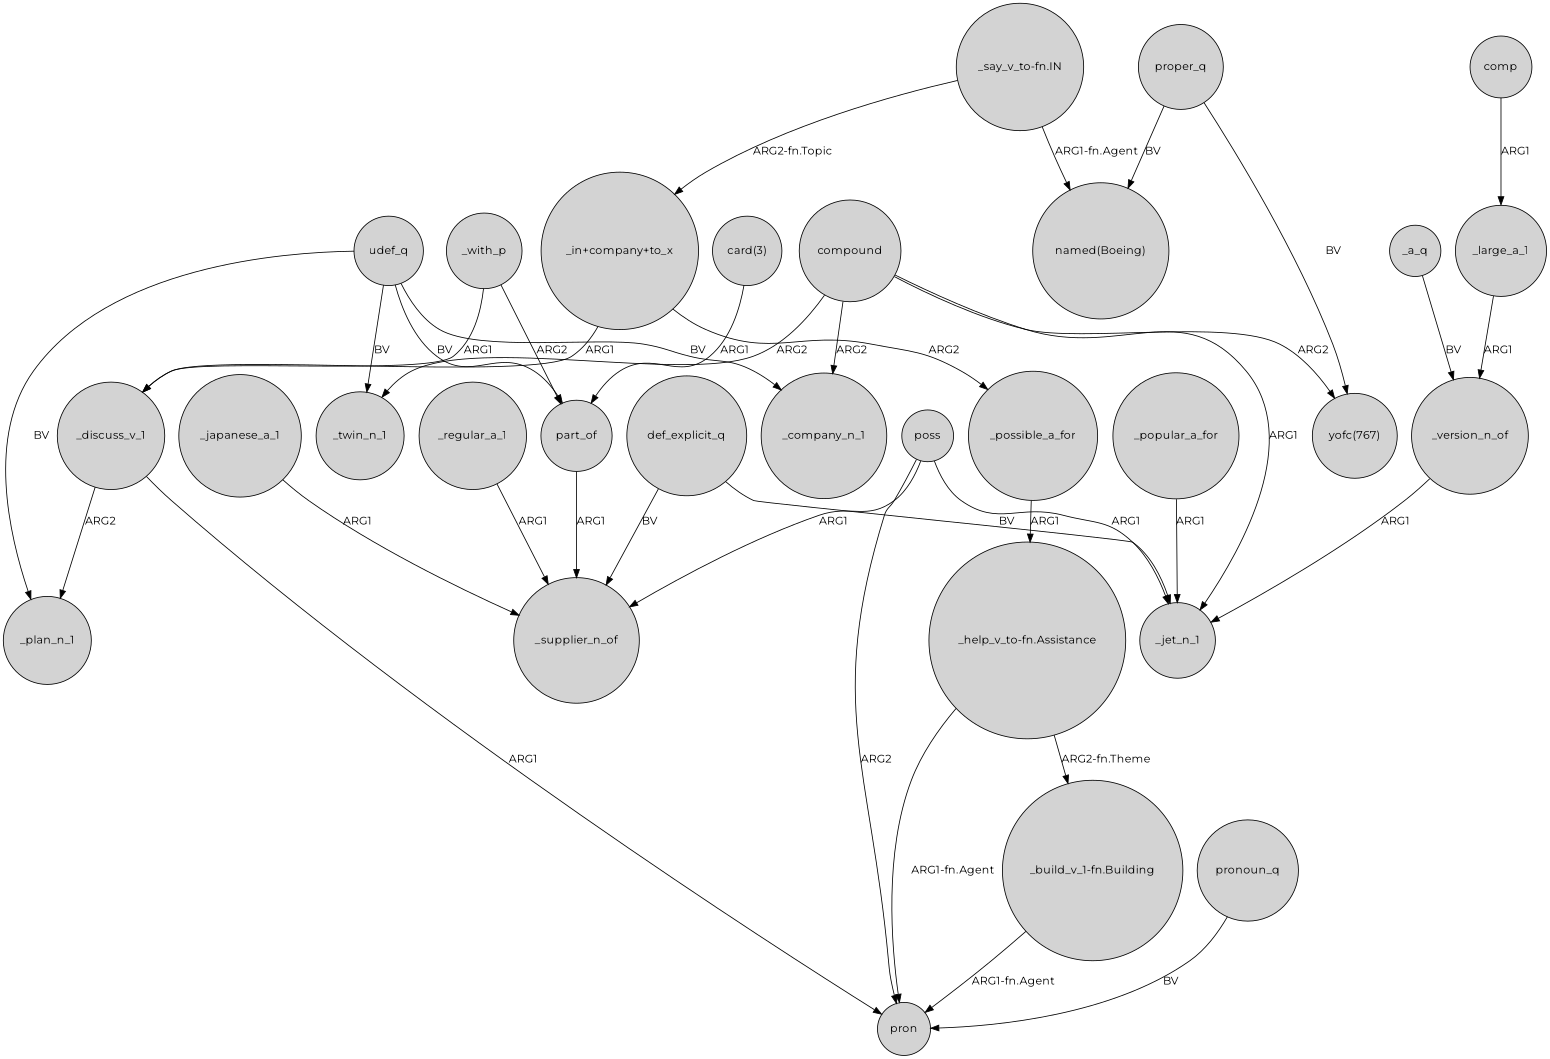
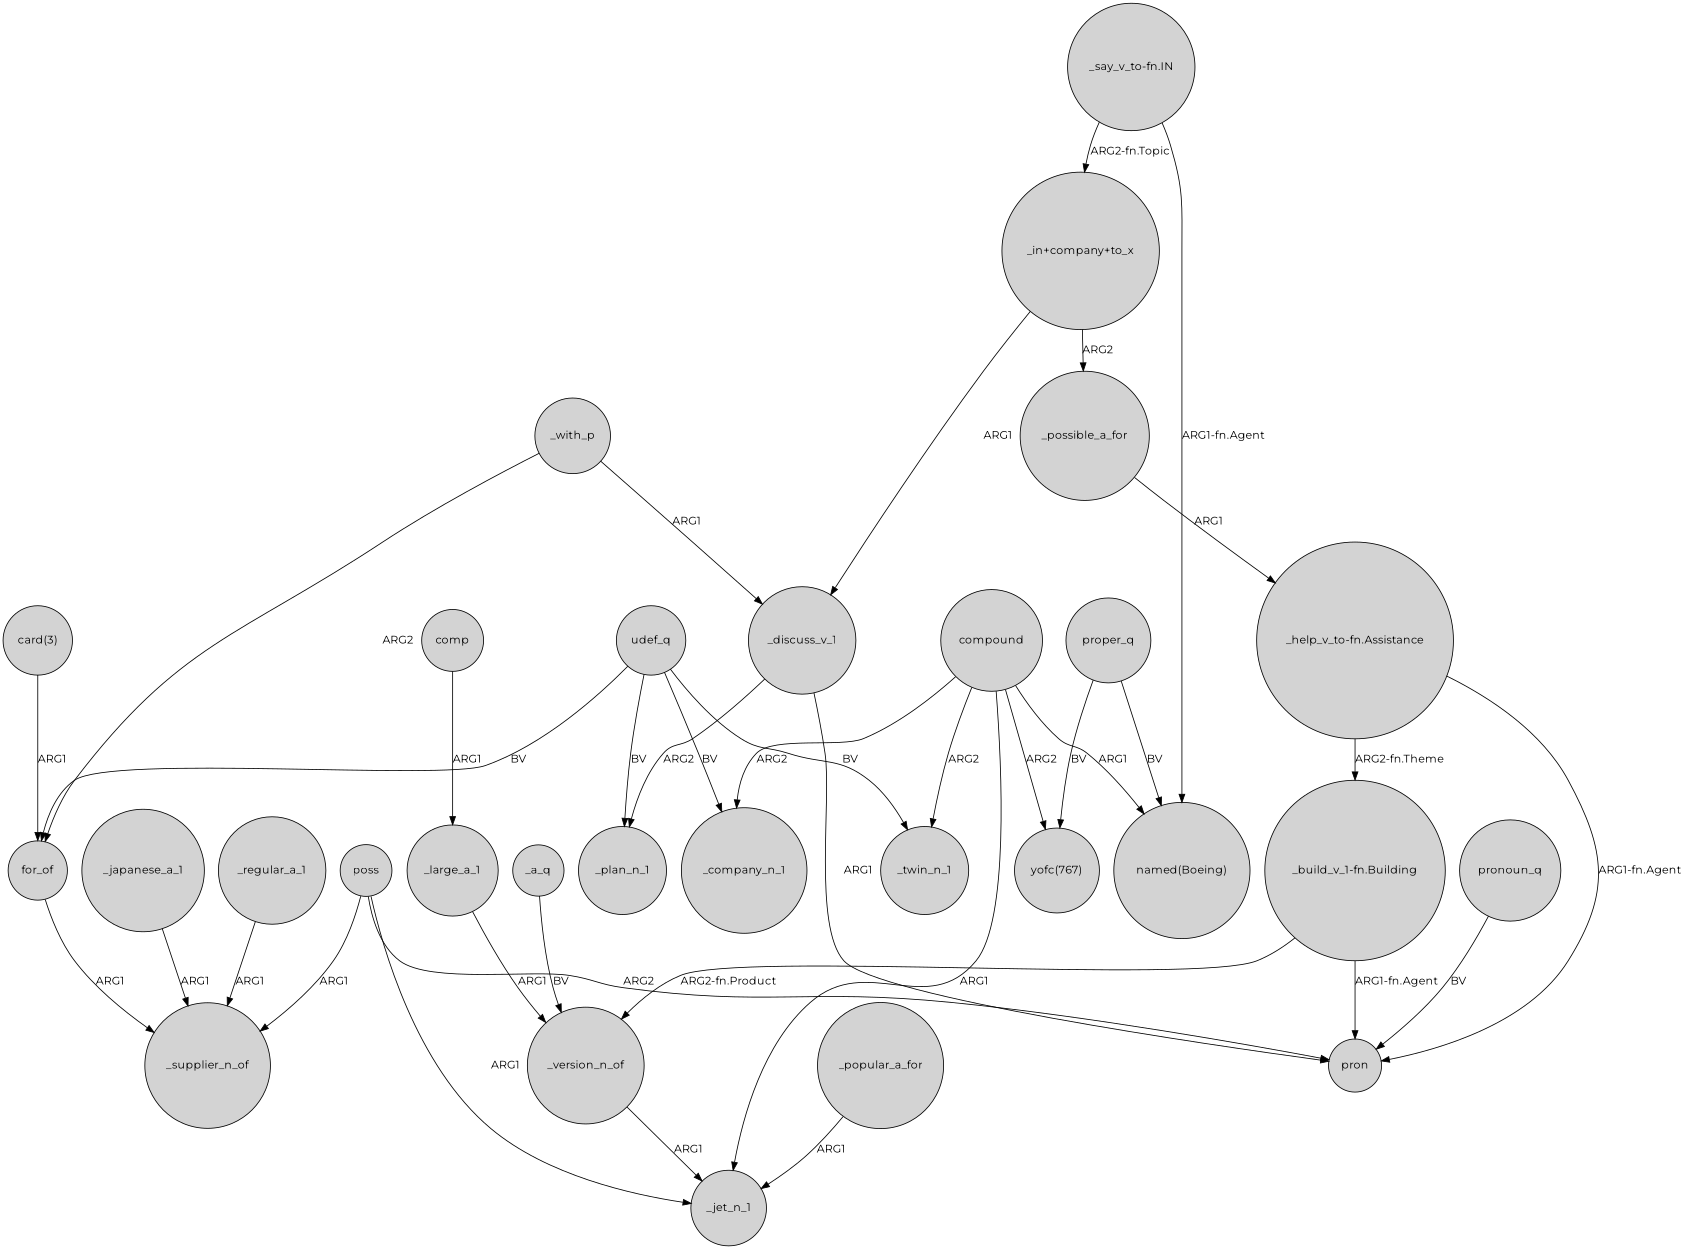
node "part_of": label "part_of" -> "for_of"
node "def_explicit_q": removed
edge "compound" -> "named(Boeing)": added, label "ARG1"
edge "_build_v_1-fn.Building" -> "_version_n_of": added, label "ARG2-fn.Product"
